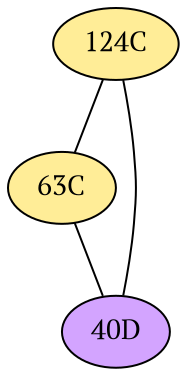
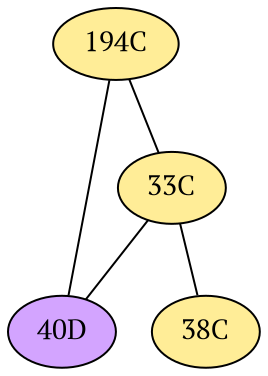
node "124C": label "124C" -> "194C"
node "63C": label "63C" -> "33C"
node "38C": added
